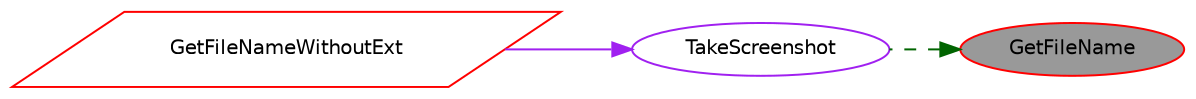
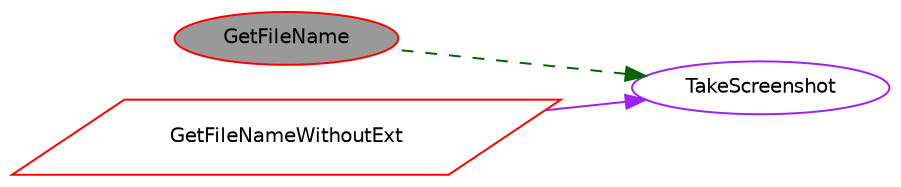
edge "TakeScreenshot" -> "GetFileName": reversed
